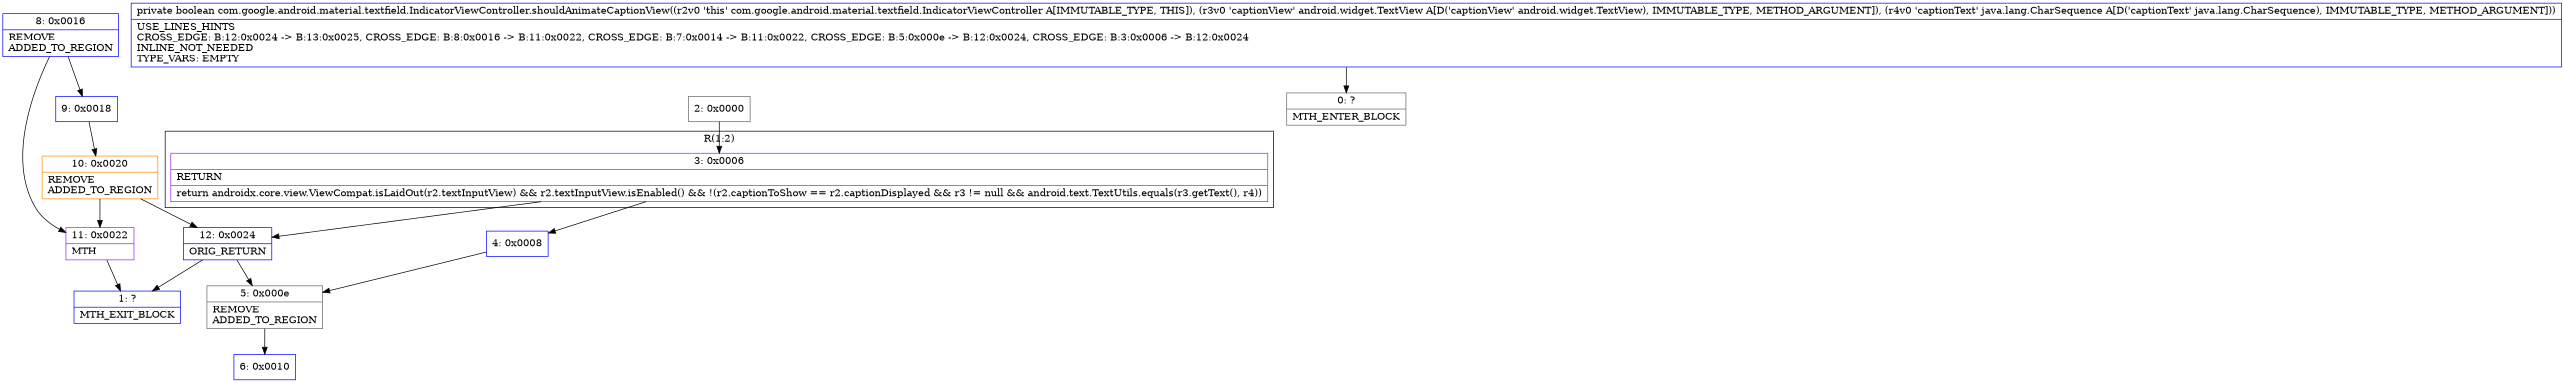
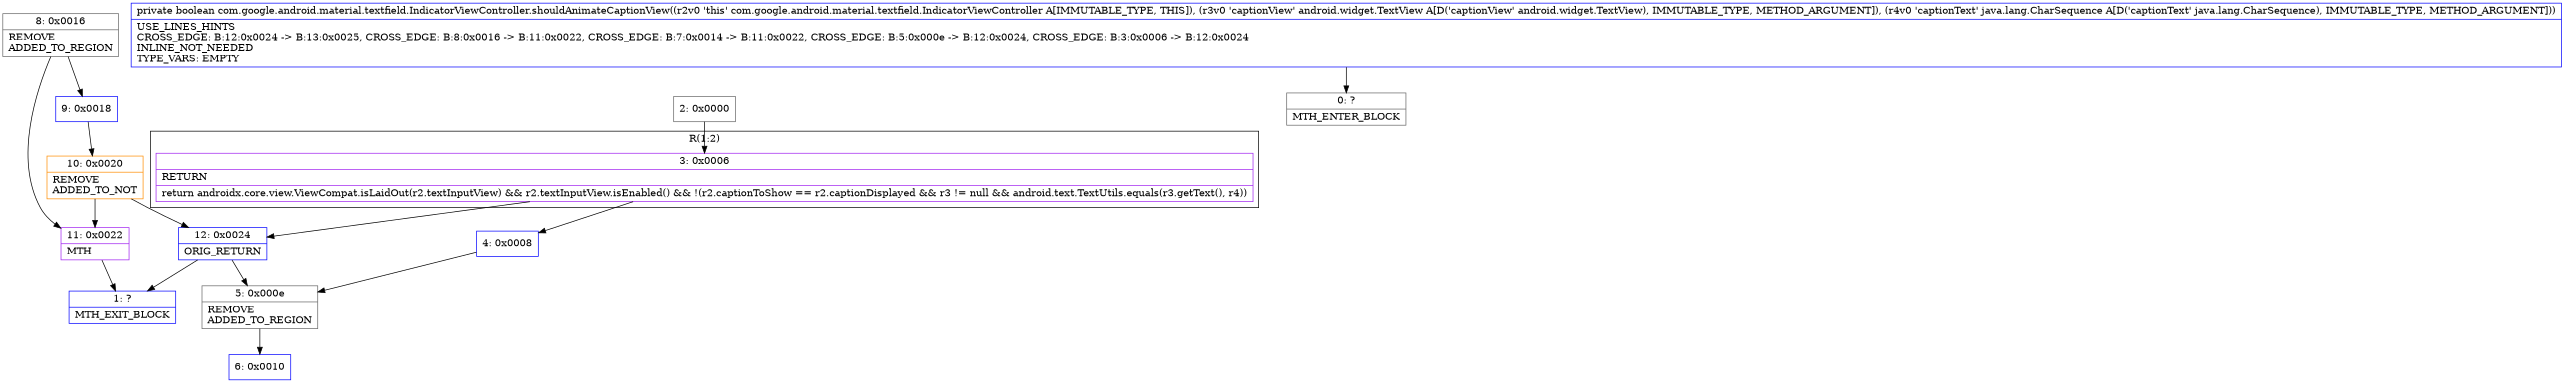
node "8: 0x0016": color blue -> gray40
node "10: 0x0020": text "ADDED_TO_REGION" -> "ADDED_TO_NOT"
